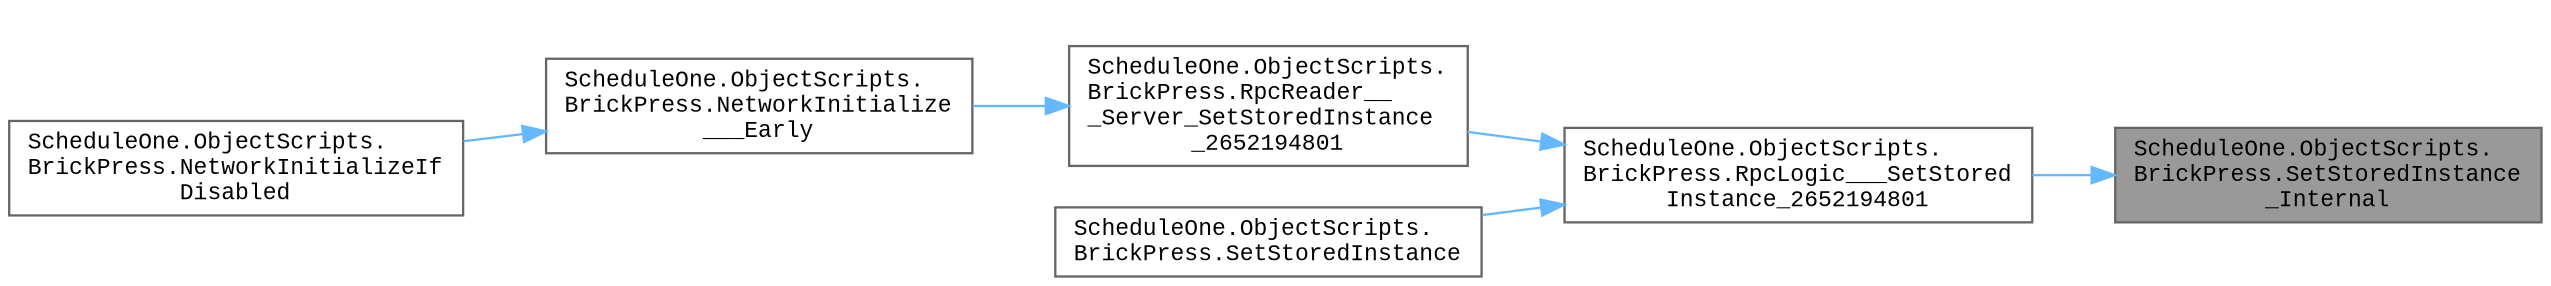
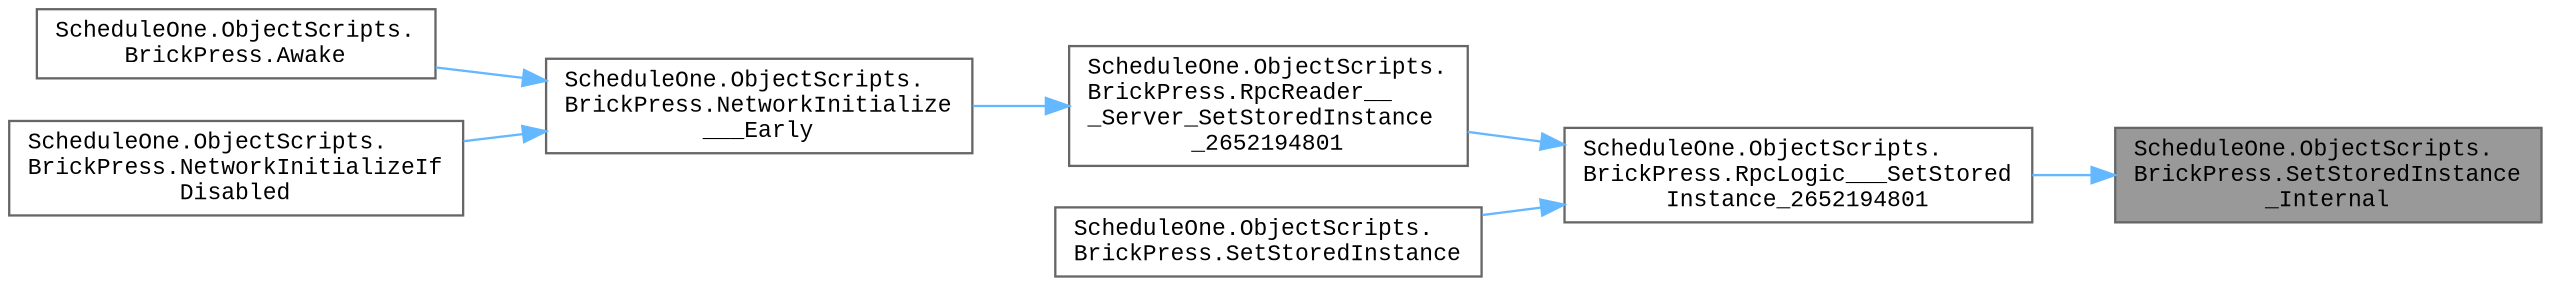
node "ScheduleOne.ObjectScripts. BrickPress.Awake": added
